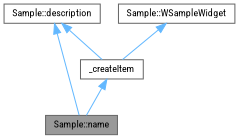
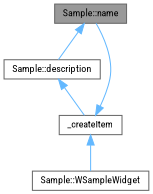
edge "_createItem" -> "Sample::WSampleWidget": reversed
edge "Sample::name" -> "Sample::description": reversed
